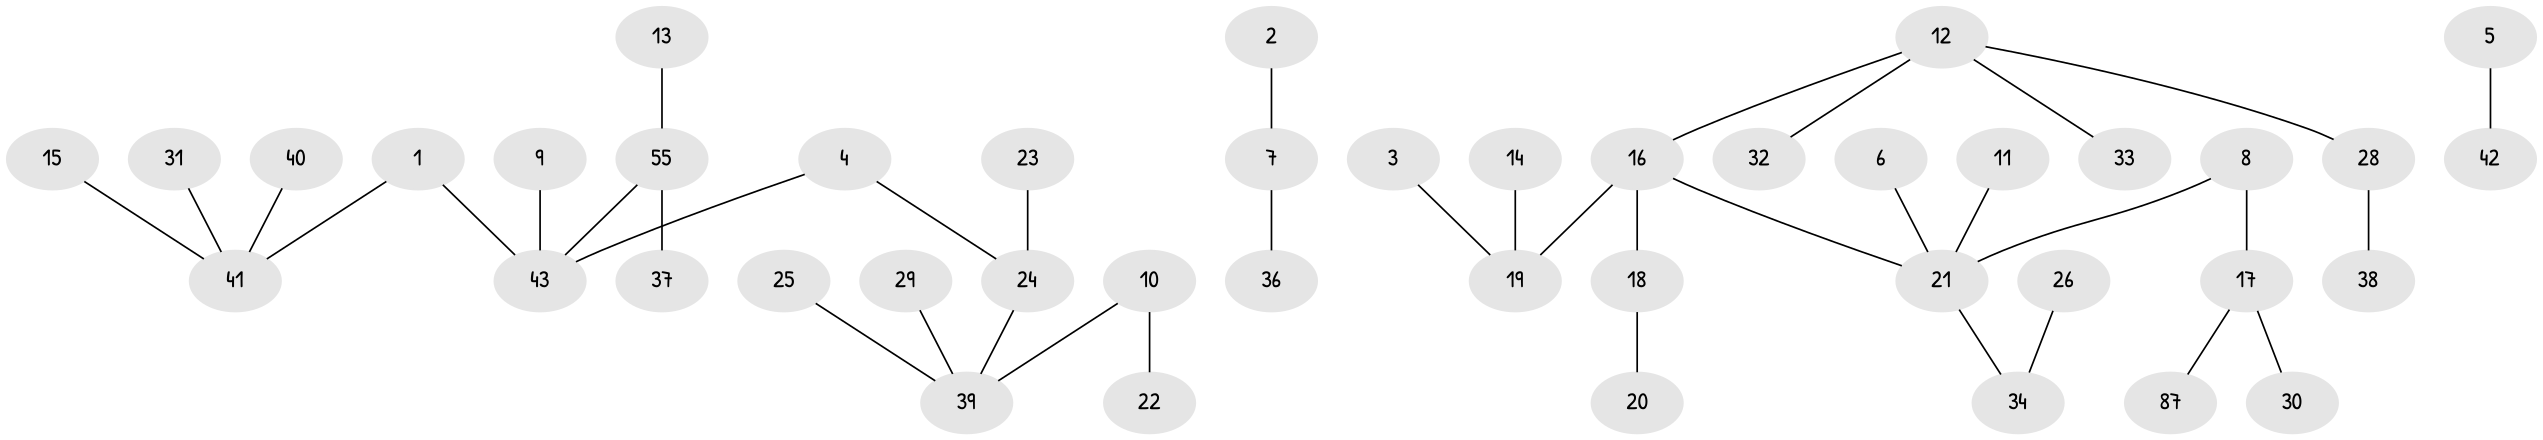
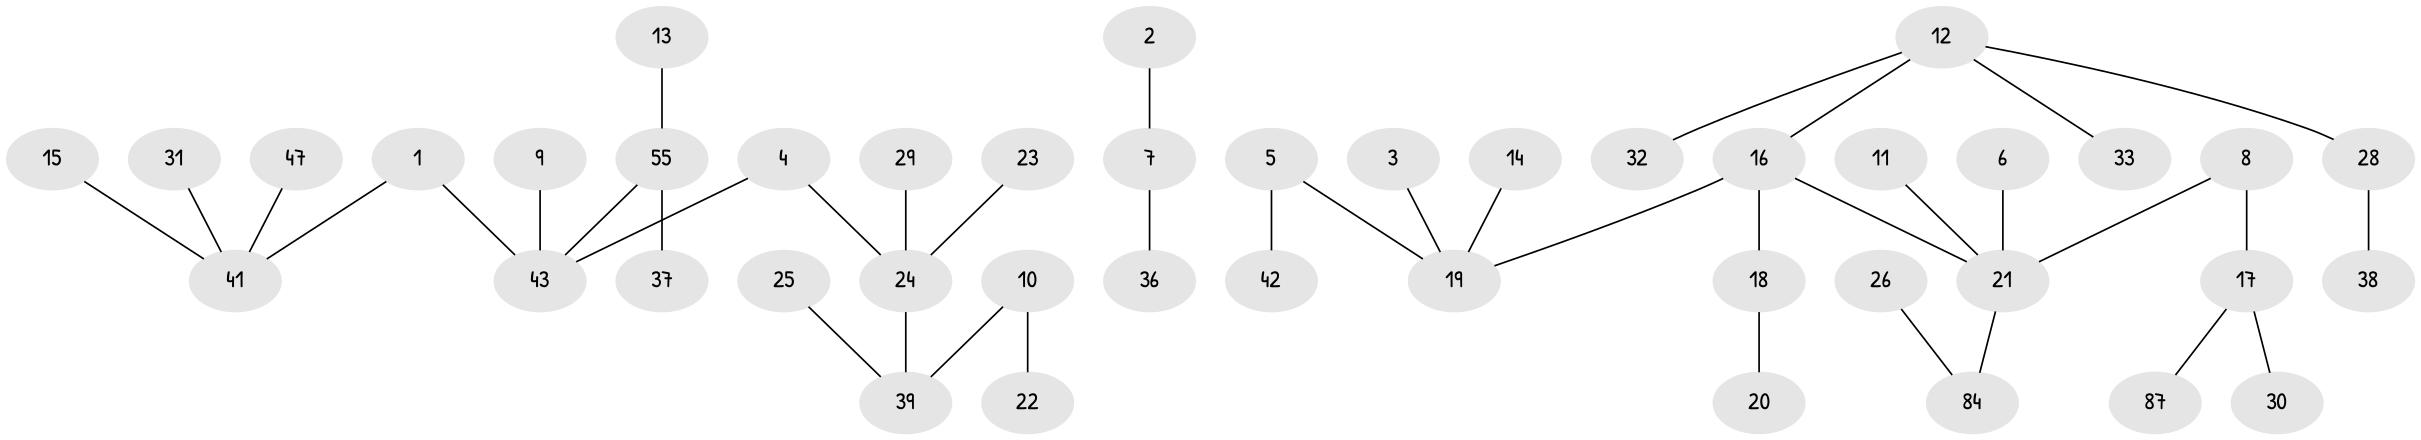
node "40": label "40" -> "47"
edge "5" -- "19": added
edge "29" -- "39": now "29" -- "24"
node "34": label "34" -> "84"
